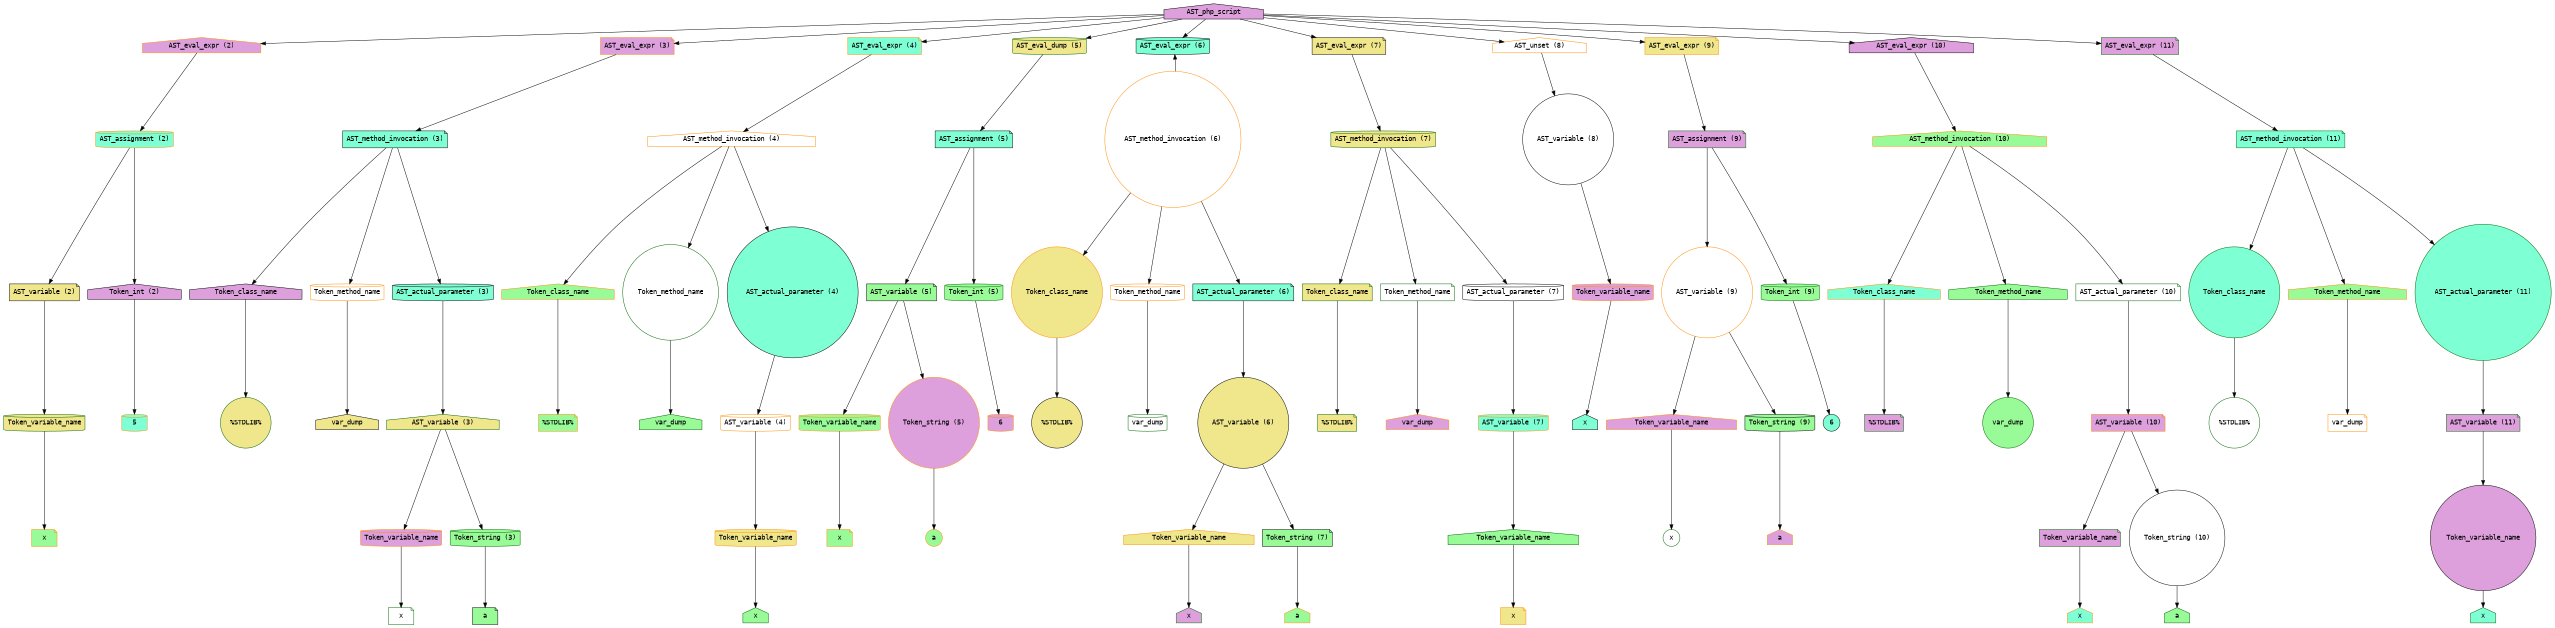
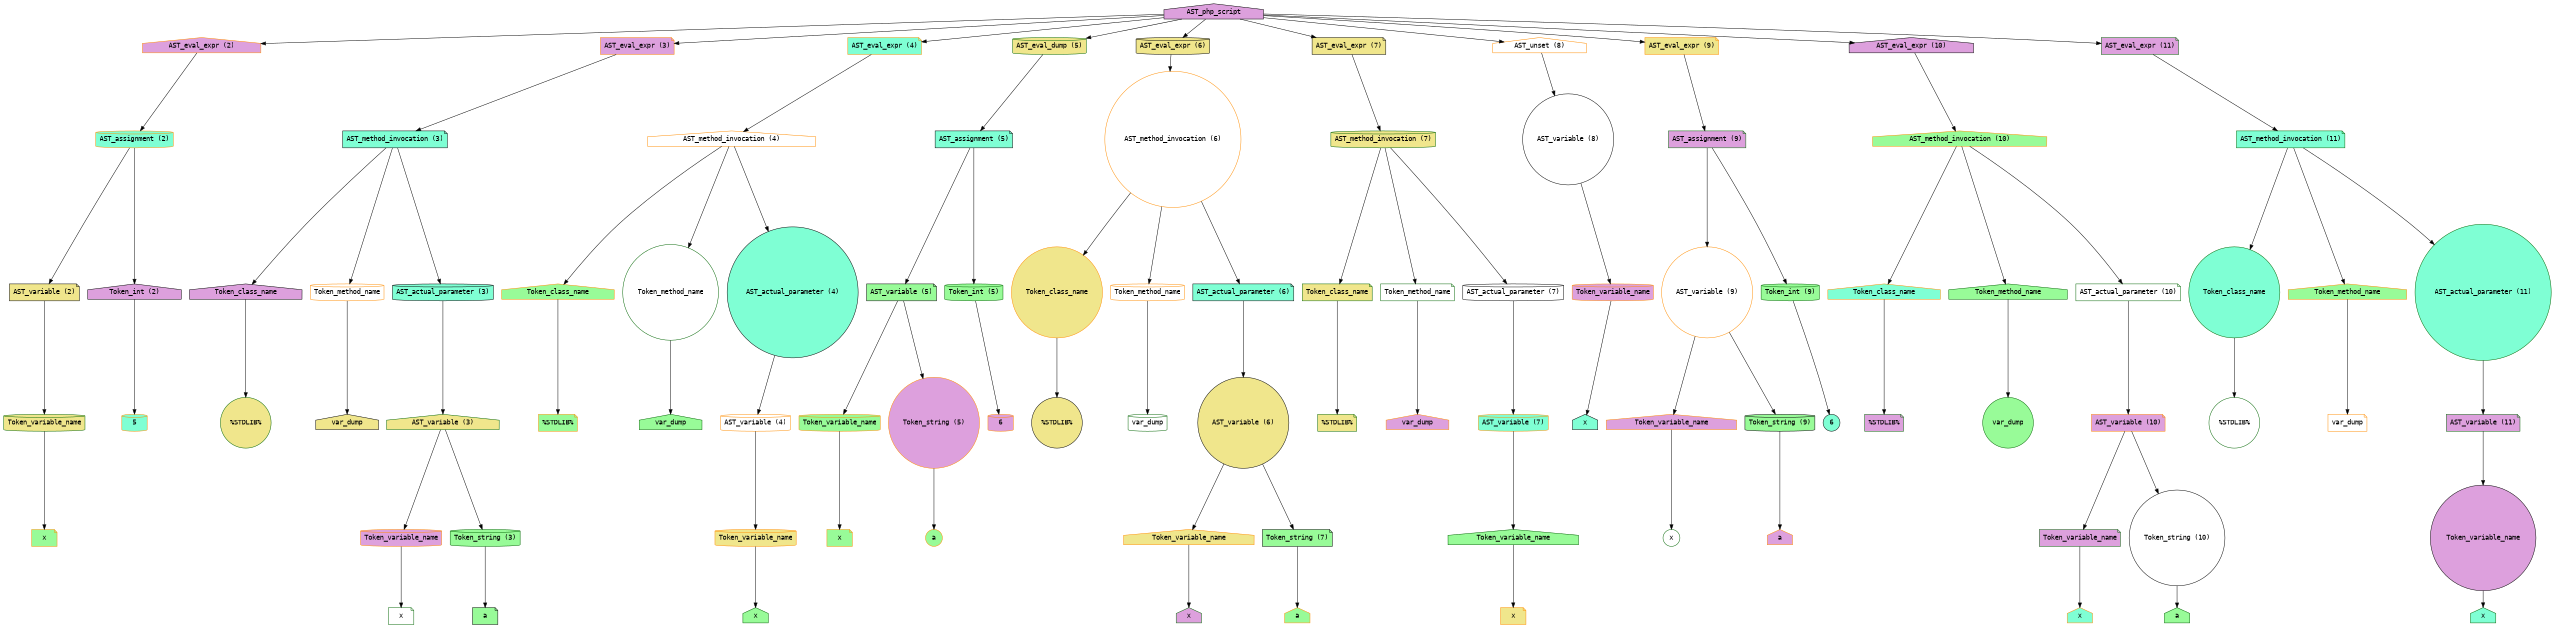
node "AST_eval_expr (6)": fillcolor aquamarine -> khaki
edge "AST_method_invocation (6)" -> "AST_eval_expr (6)": reversed
